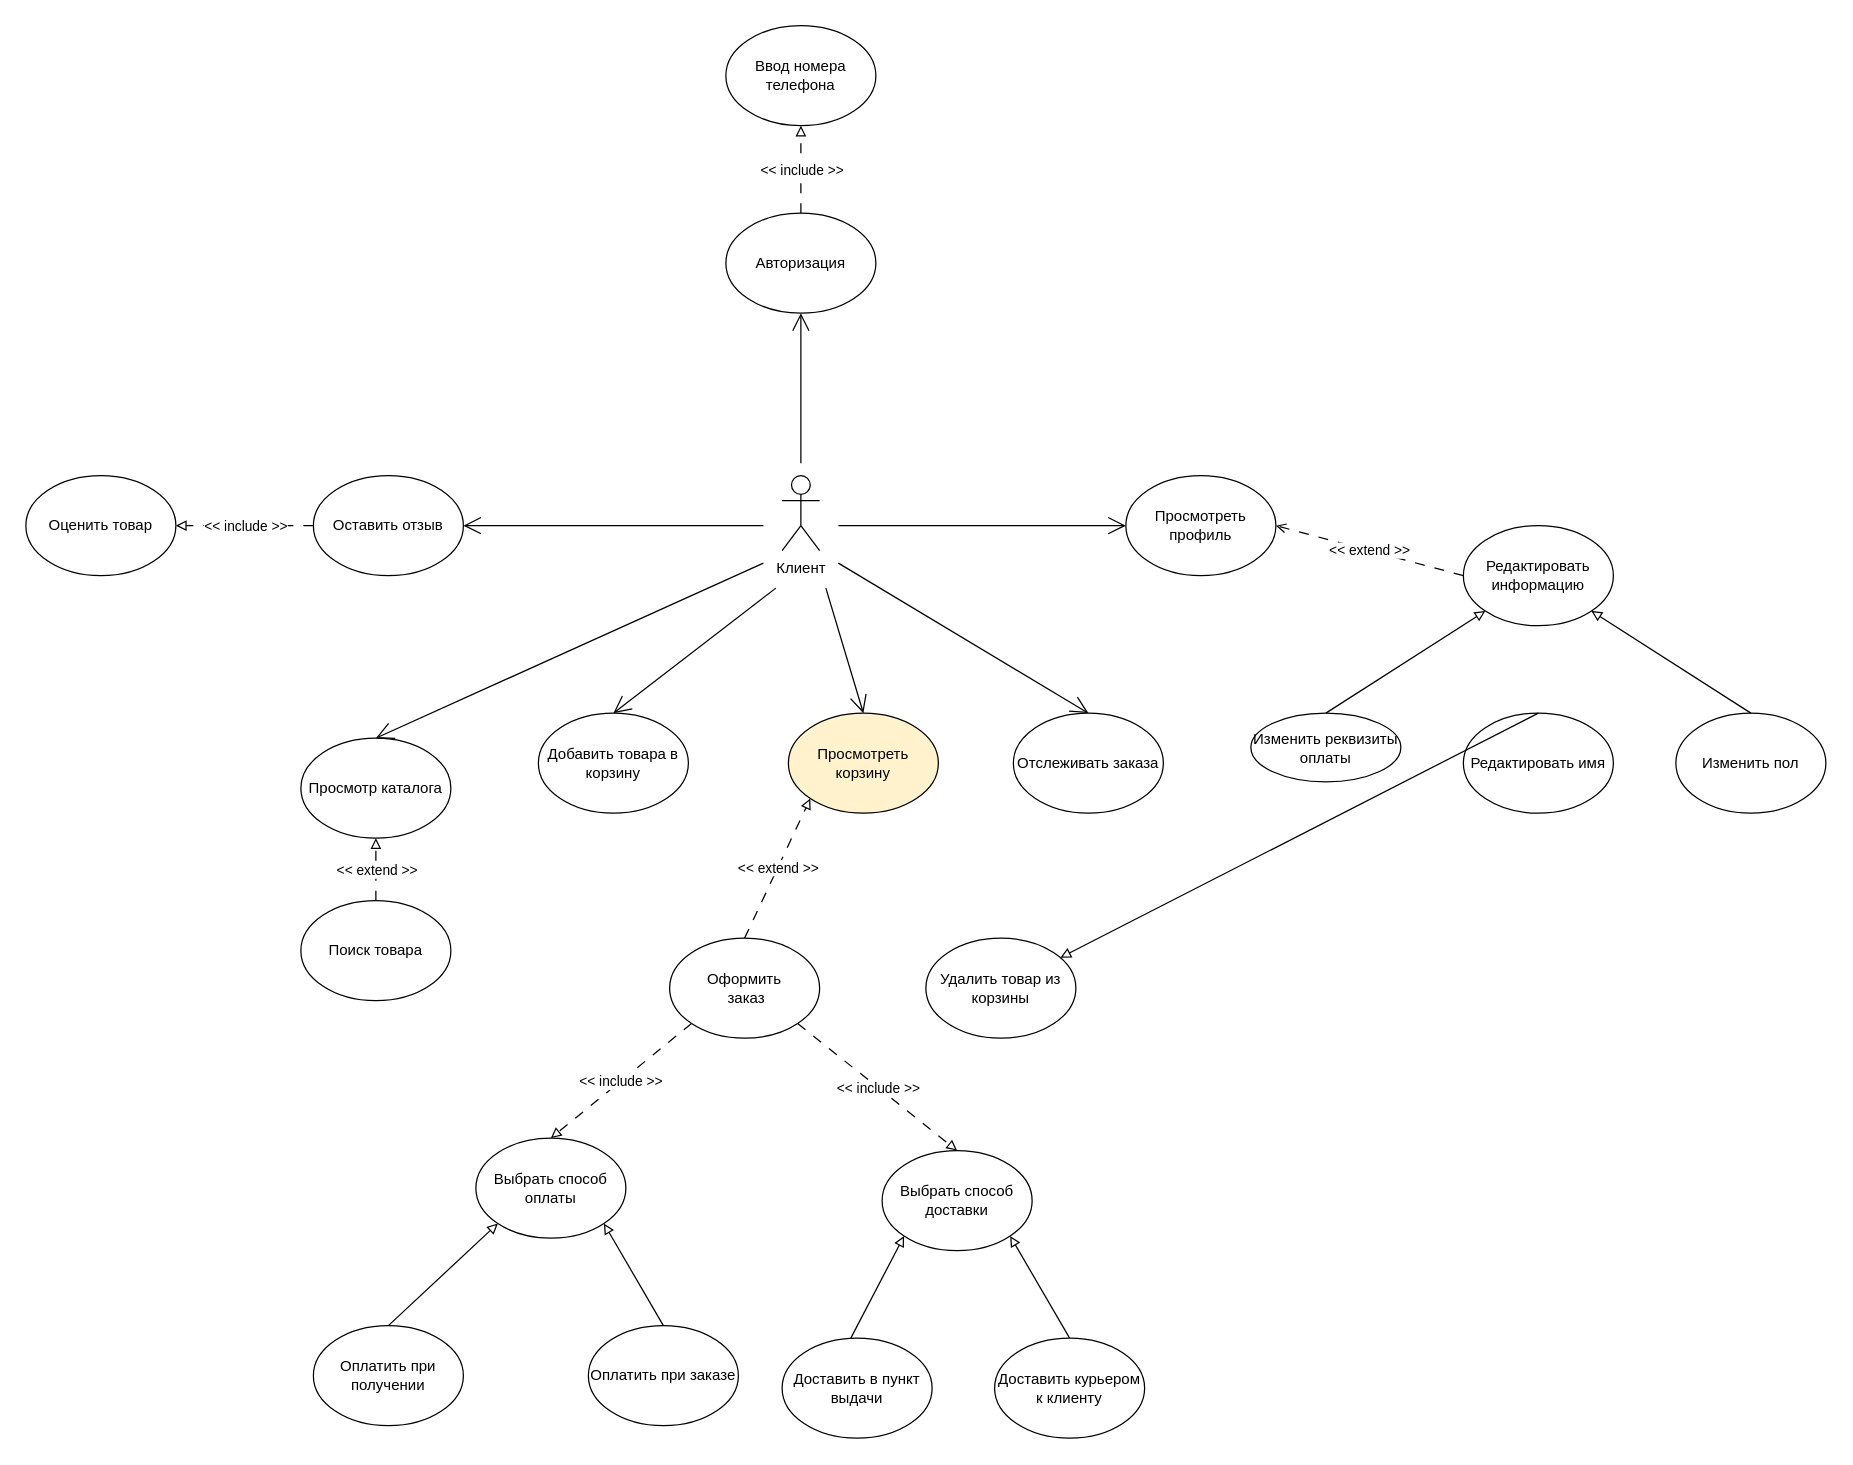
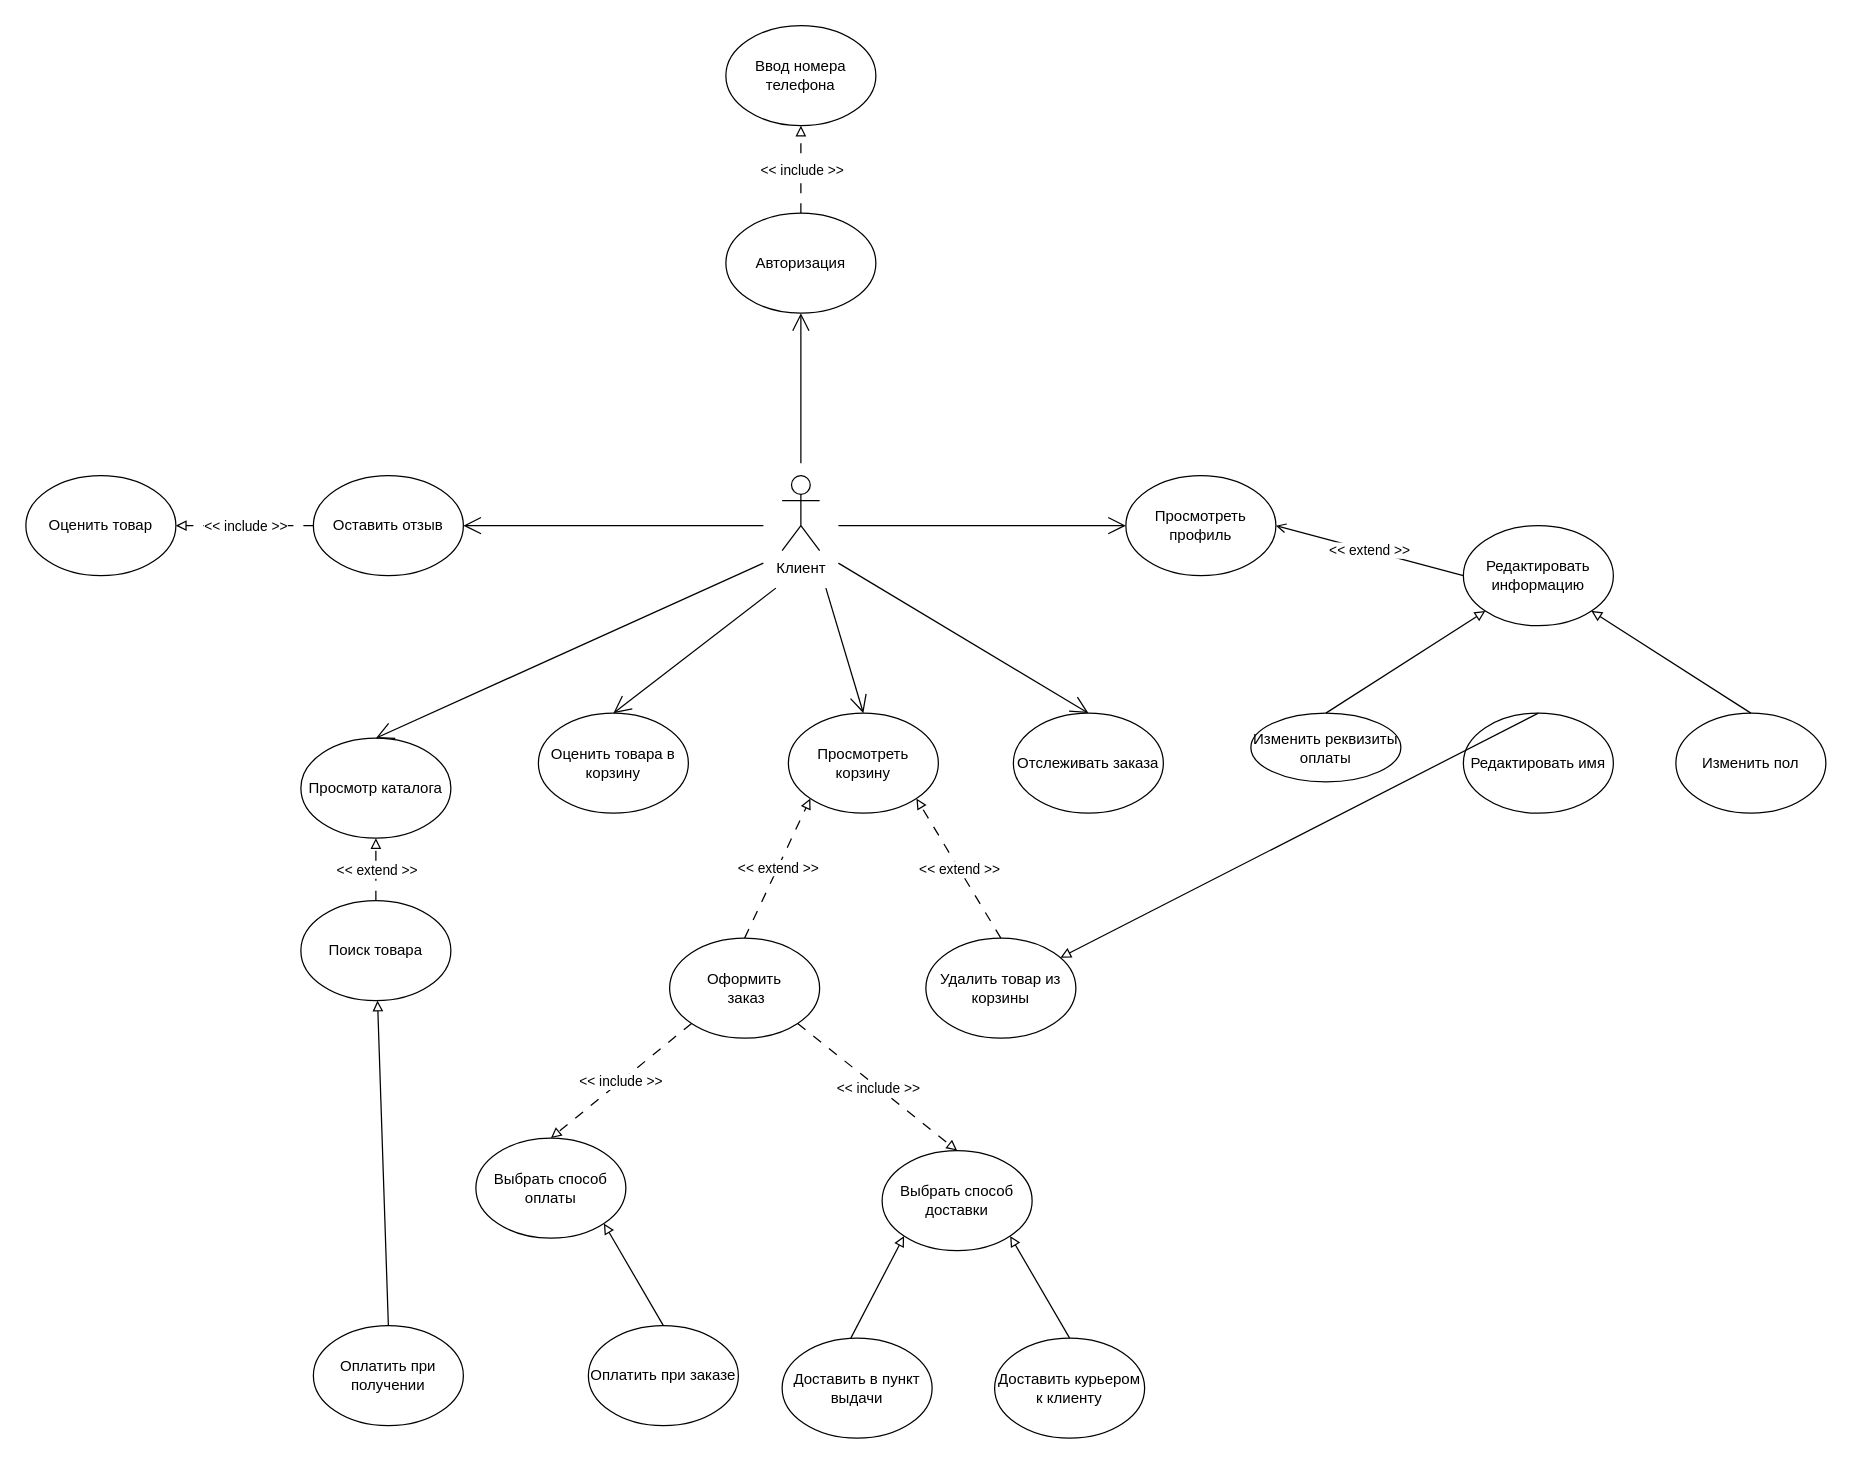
edge "Редактировать информацию" -> "Просмотреть профиль": style dashed -> solid
node "Добавить товара в корзину": label "Добавить товара в корзину" -> "Оценить товара в корзину"
node "Просмотреть корзину": fillcolor #fff2cc -> #ffffff
edge "Удалить товар из корзины" -> "Просмотреть корзину": added, label "<< extend >>"
edge "Оплатить при получении" -> "Выбрать способ оплаты": now "Оплатить при получении" -> "Поиск товара"
